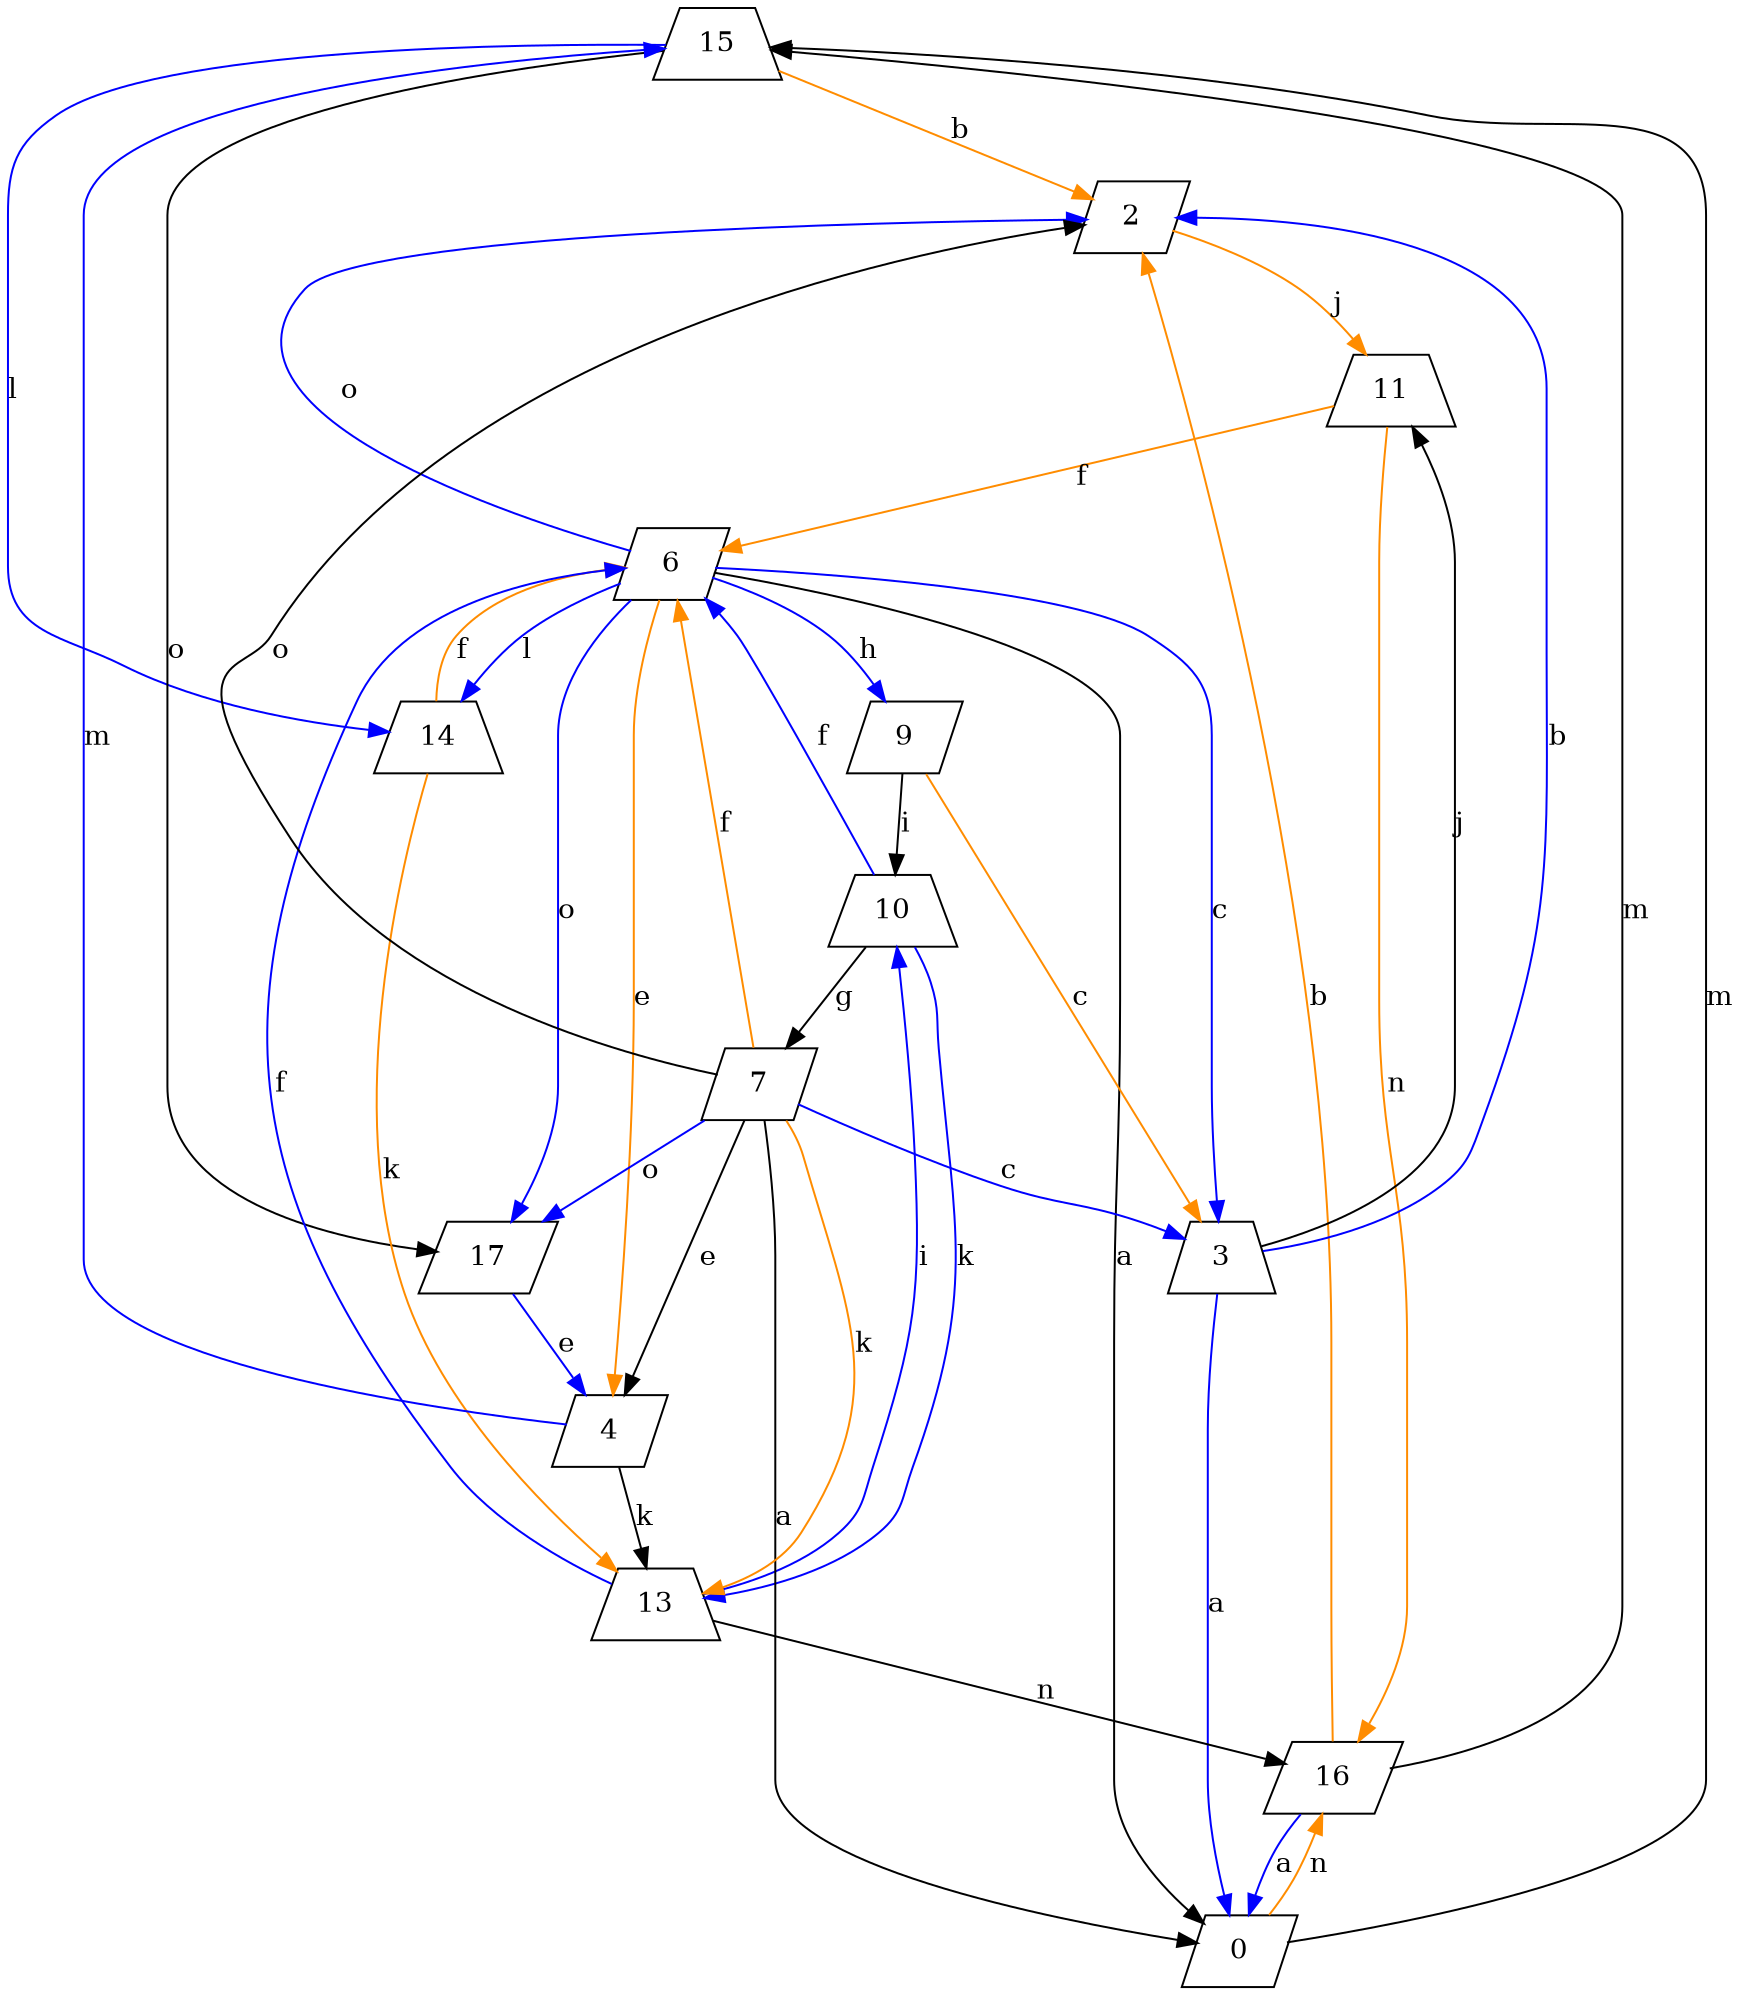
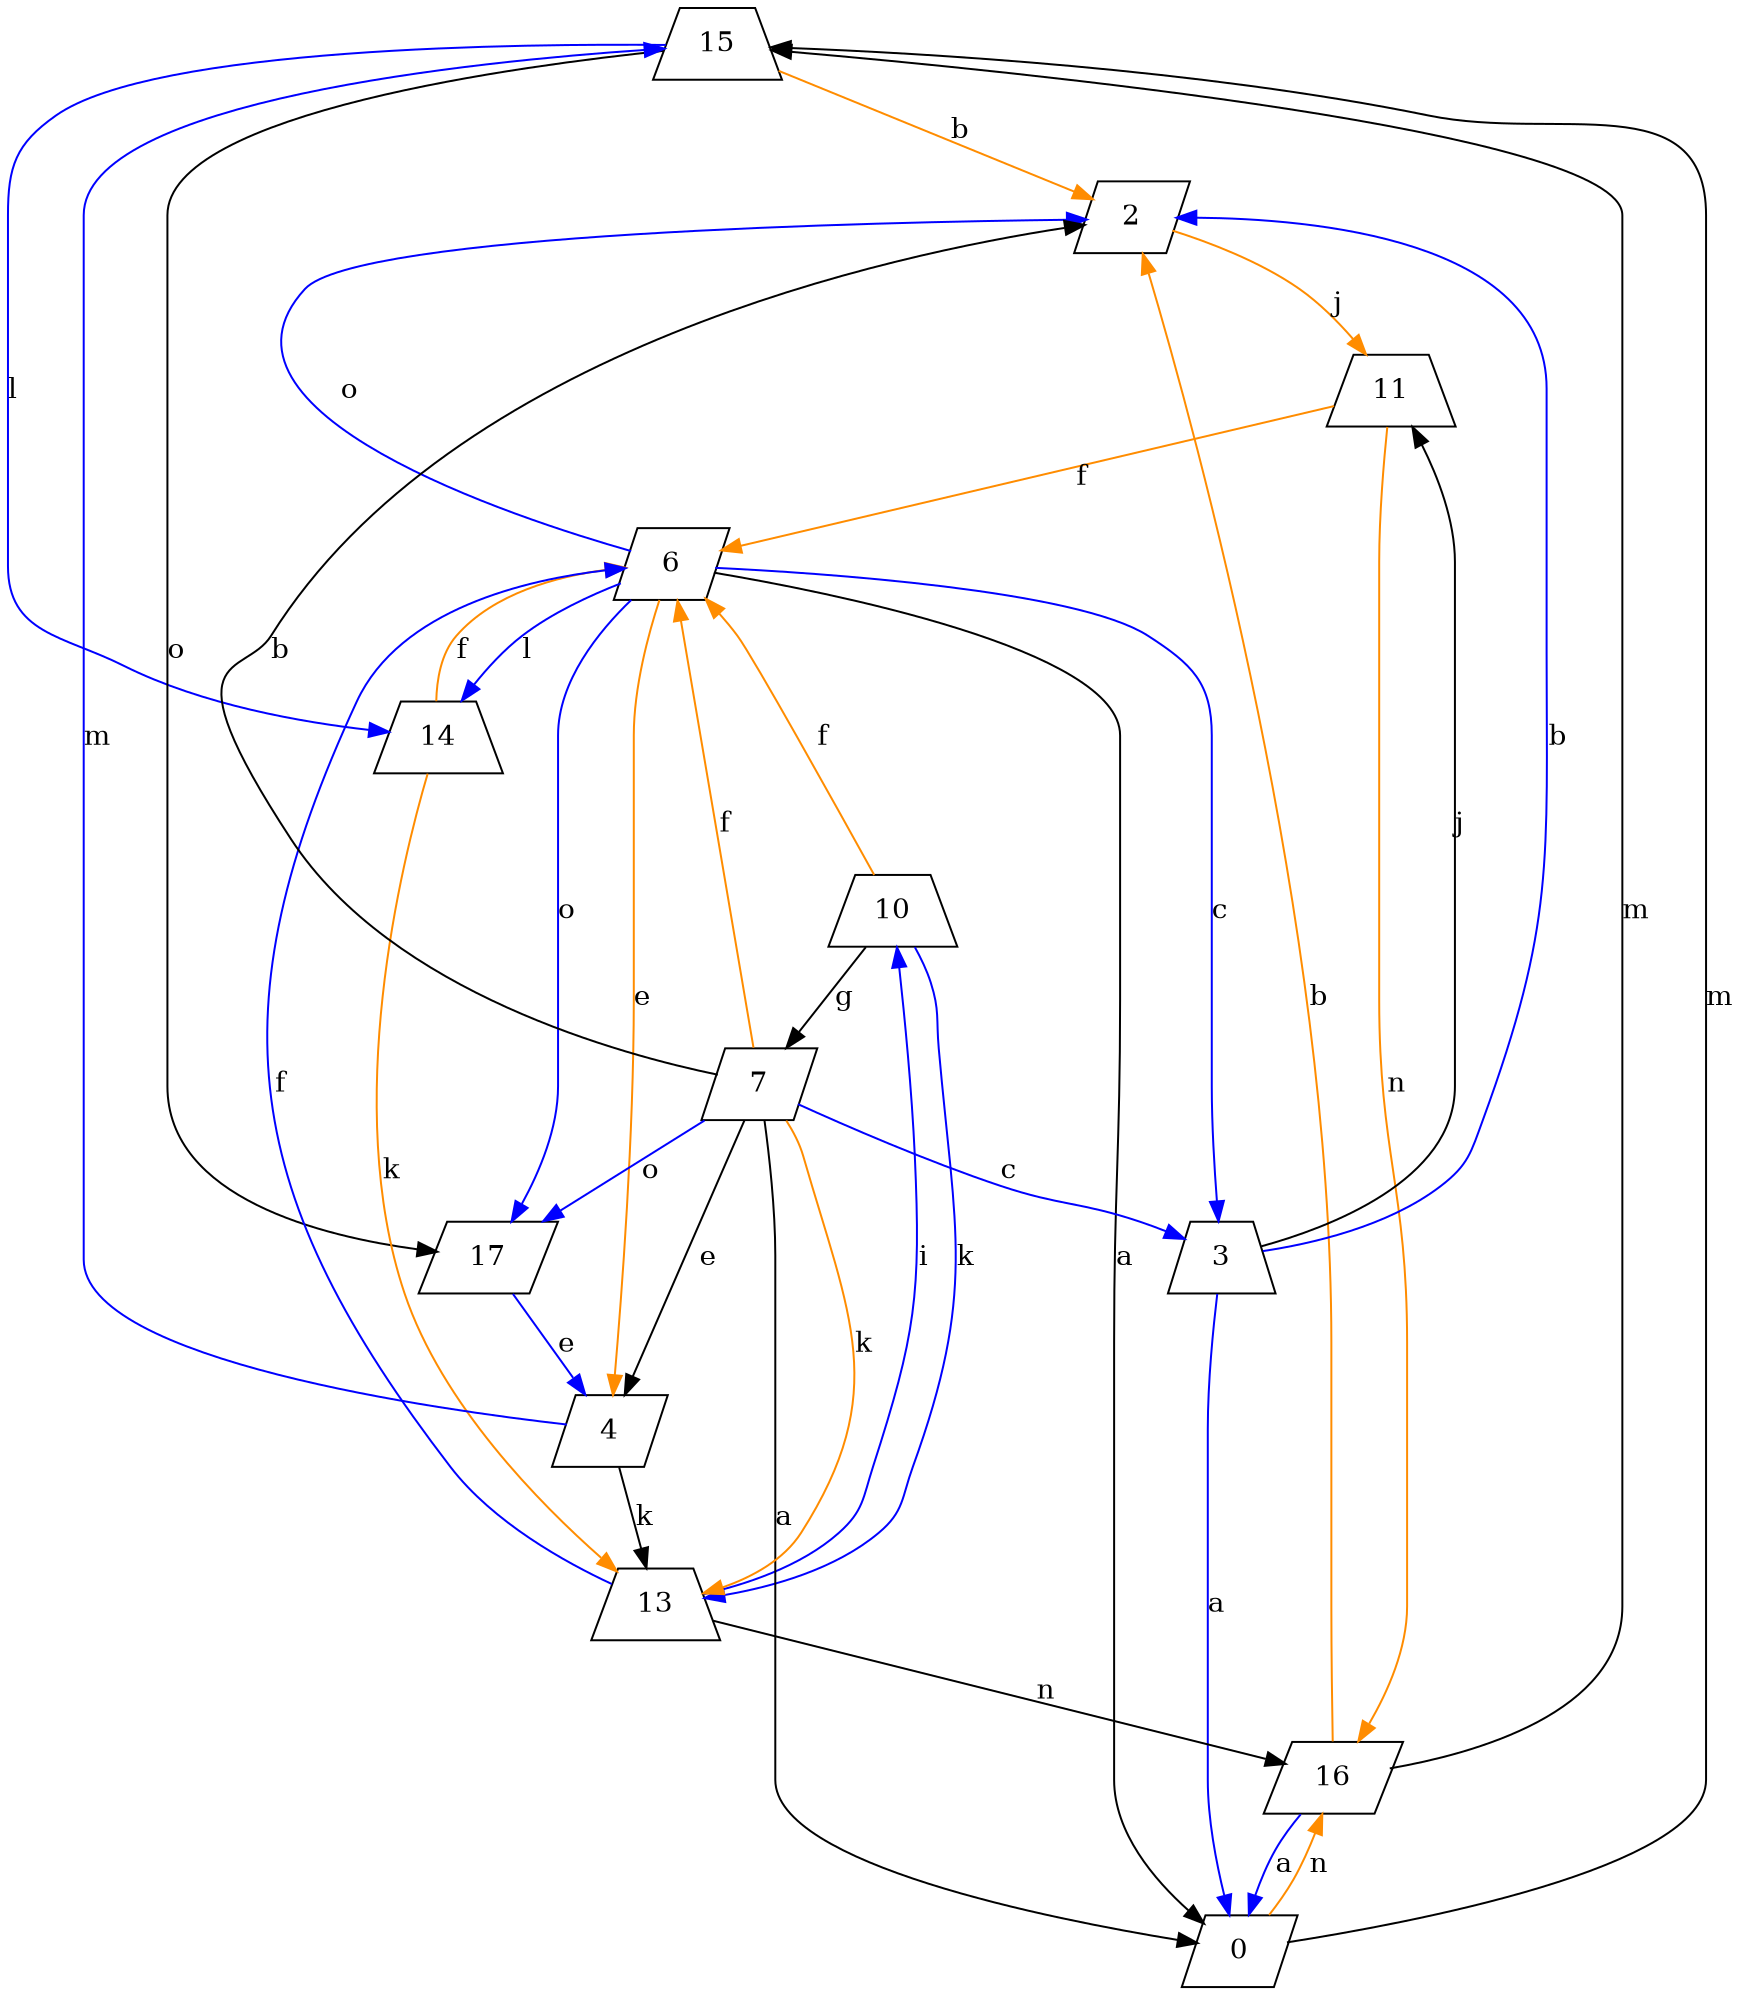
edge "7" -> "2": label "o" -> "b"
node "9": removed
edge "10" -> "6": color blue -> darkorange
